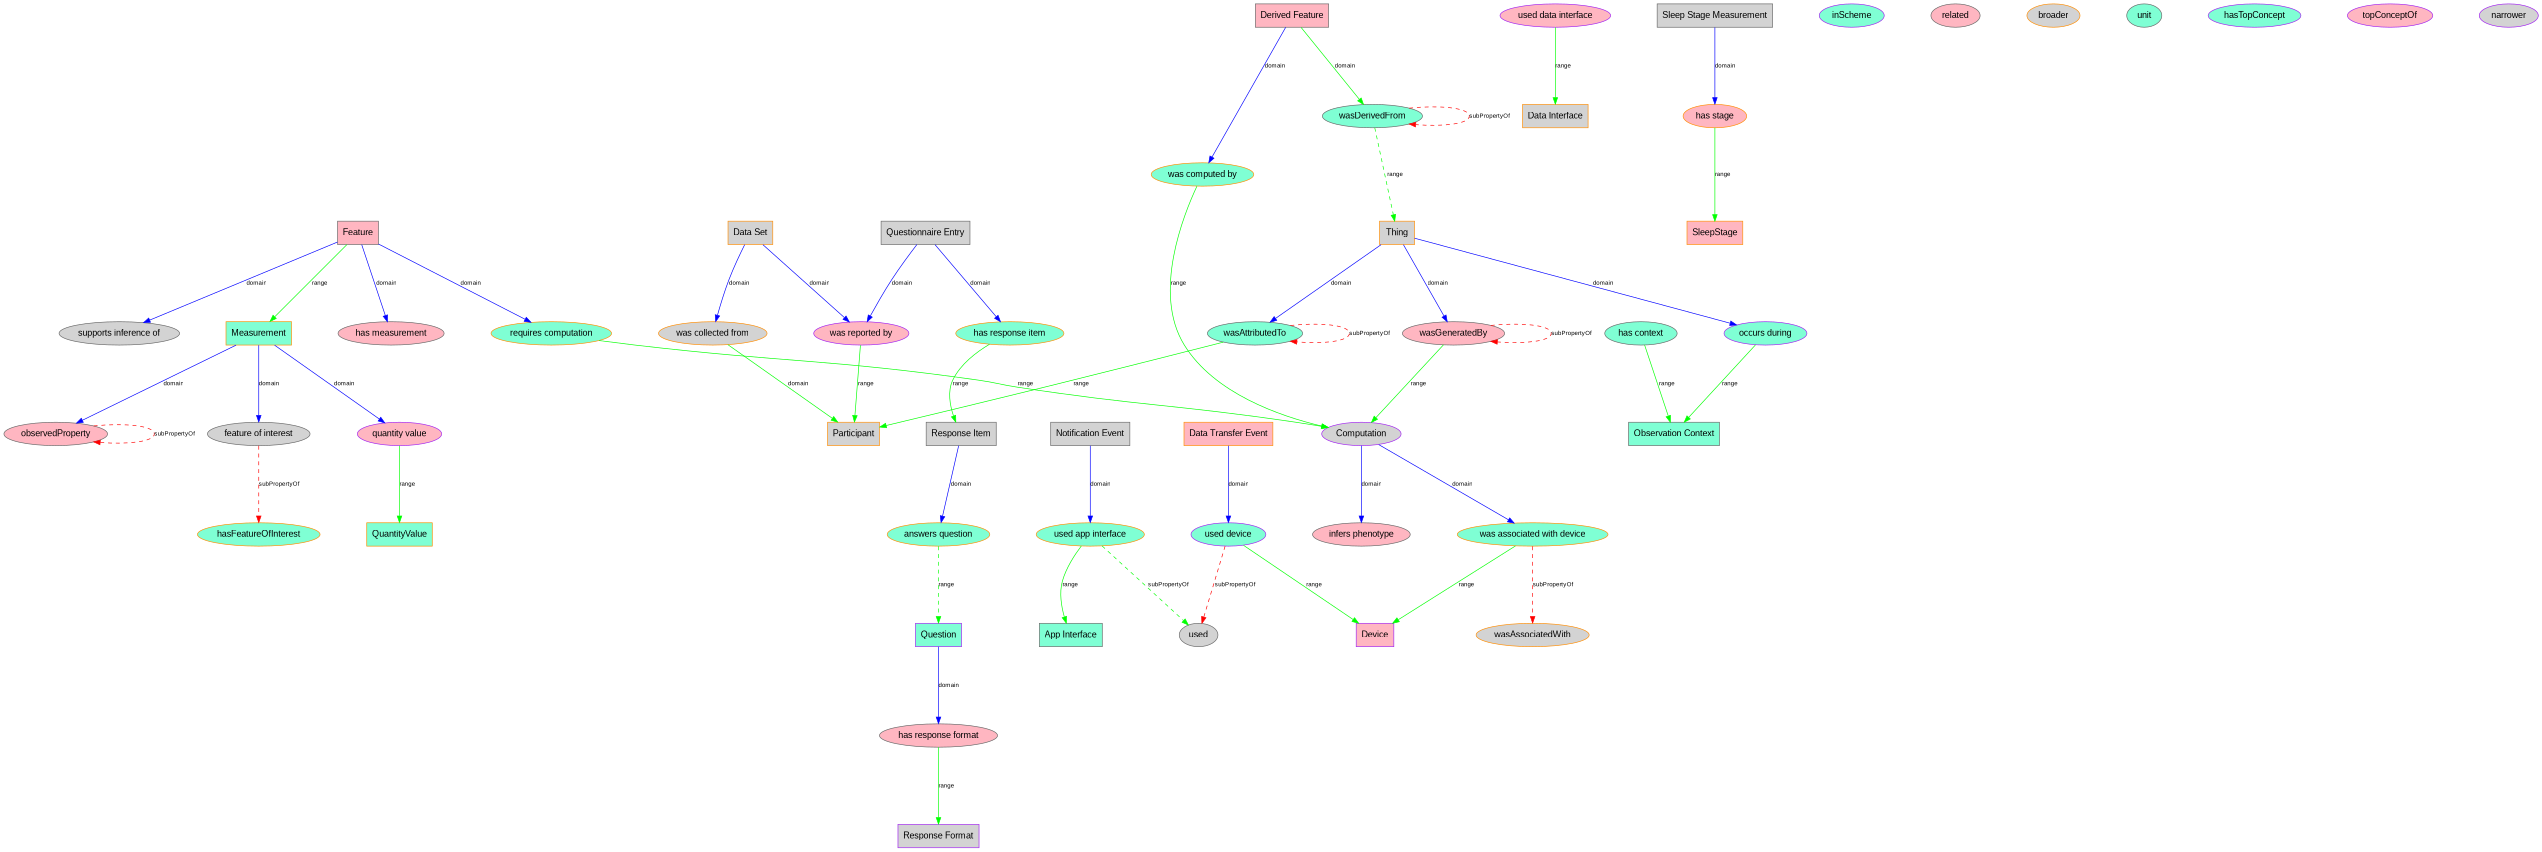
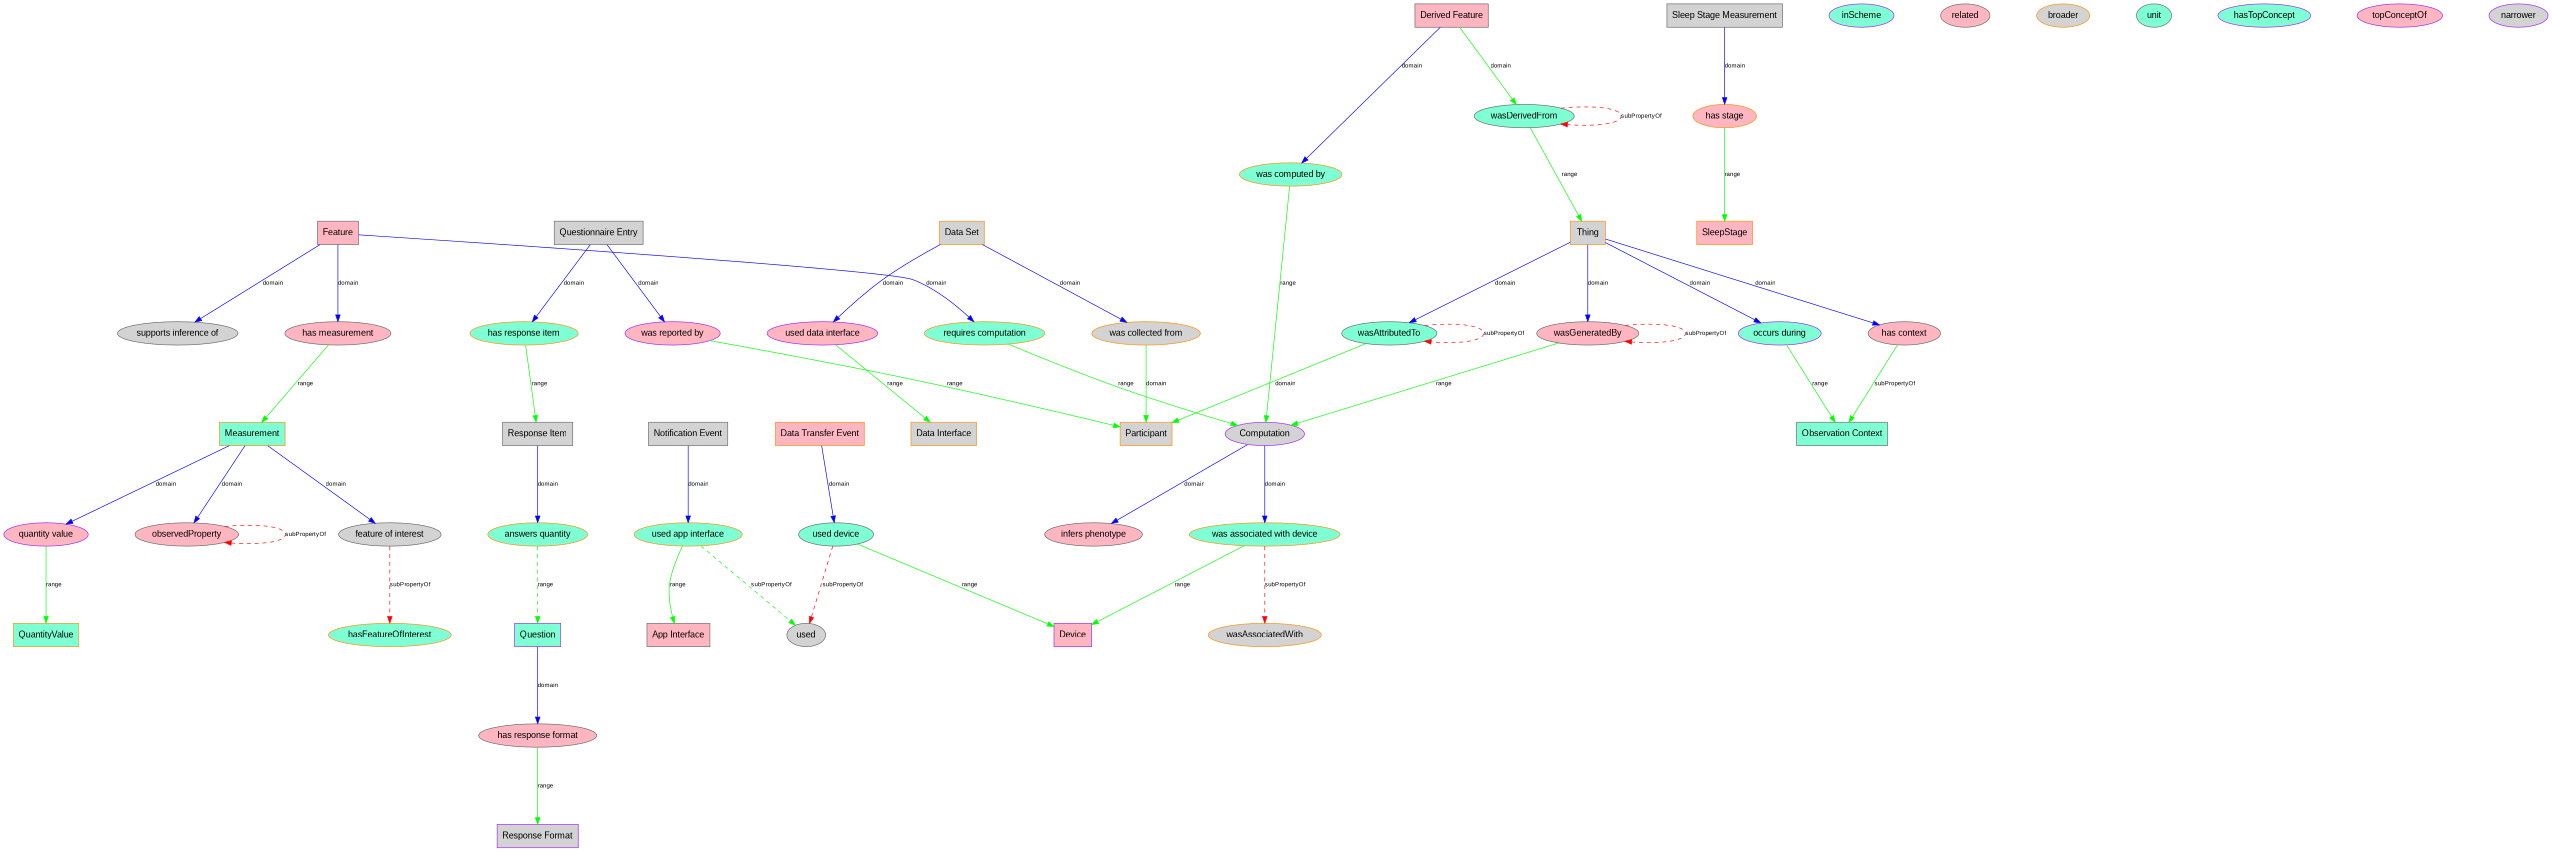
edge "wasDerivedFrom" -> "Thing": style dashed -> solid
edge "Feature" -> "Measurement": now "has measurement" -> "Measurement"
edge "Data Set" -> "was reported by": now "Data Set" -> "used data interface"
edge "Thing" -> "has context": added, label "domain"
node "has context": fillcolor aquamarine -> lightpink
edge "wasAttributedTo" -> "Participant": label "range" -> "domain"
edge "has context" -> "Observation Context": label "range" -> "subPropertyOf"
node "answers question": label "answers question" -> "answers quantity"
node "used device": color purple -> gray40
node "App Interface": fillcolor aquamarine -> lightpink
